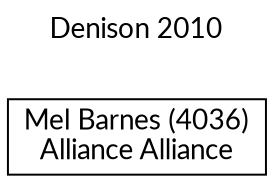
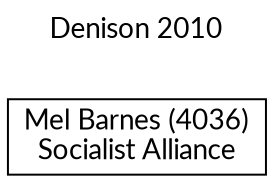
node "Mel Barnes (4036) Alliance Alliance": label "Mel Barnes (4036) Alliance Alliance" -> "Mel Barnes (4036) Socialist Alliance"
